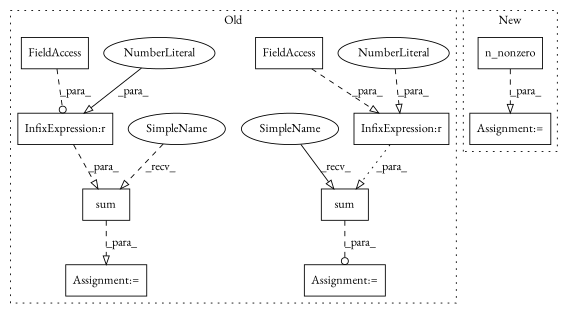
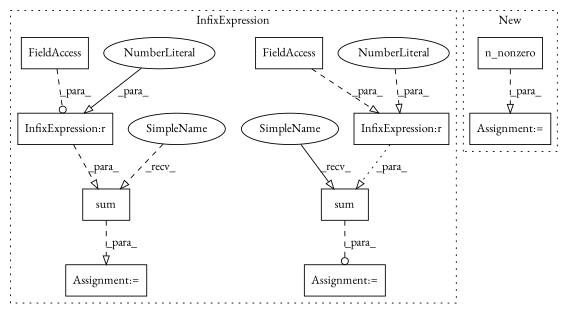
cluster "Old": label "Old" -> "InfixExpression"
